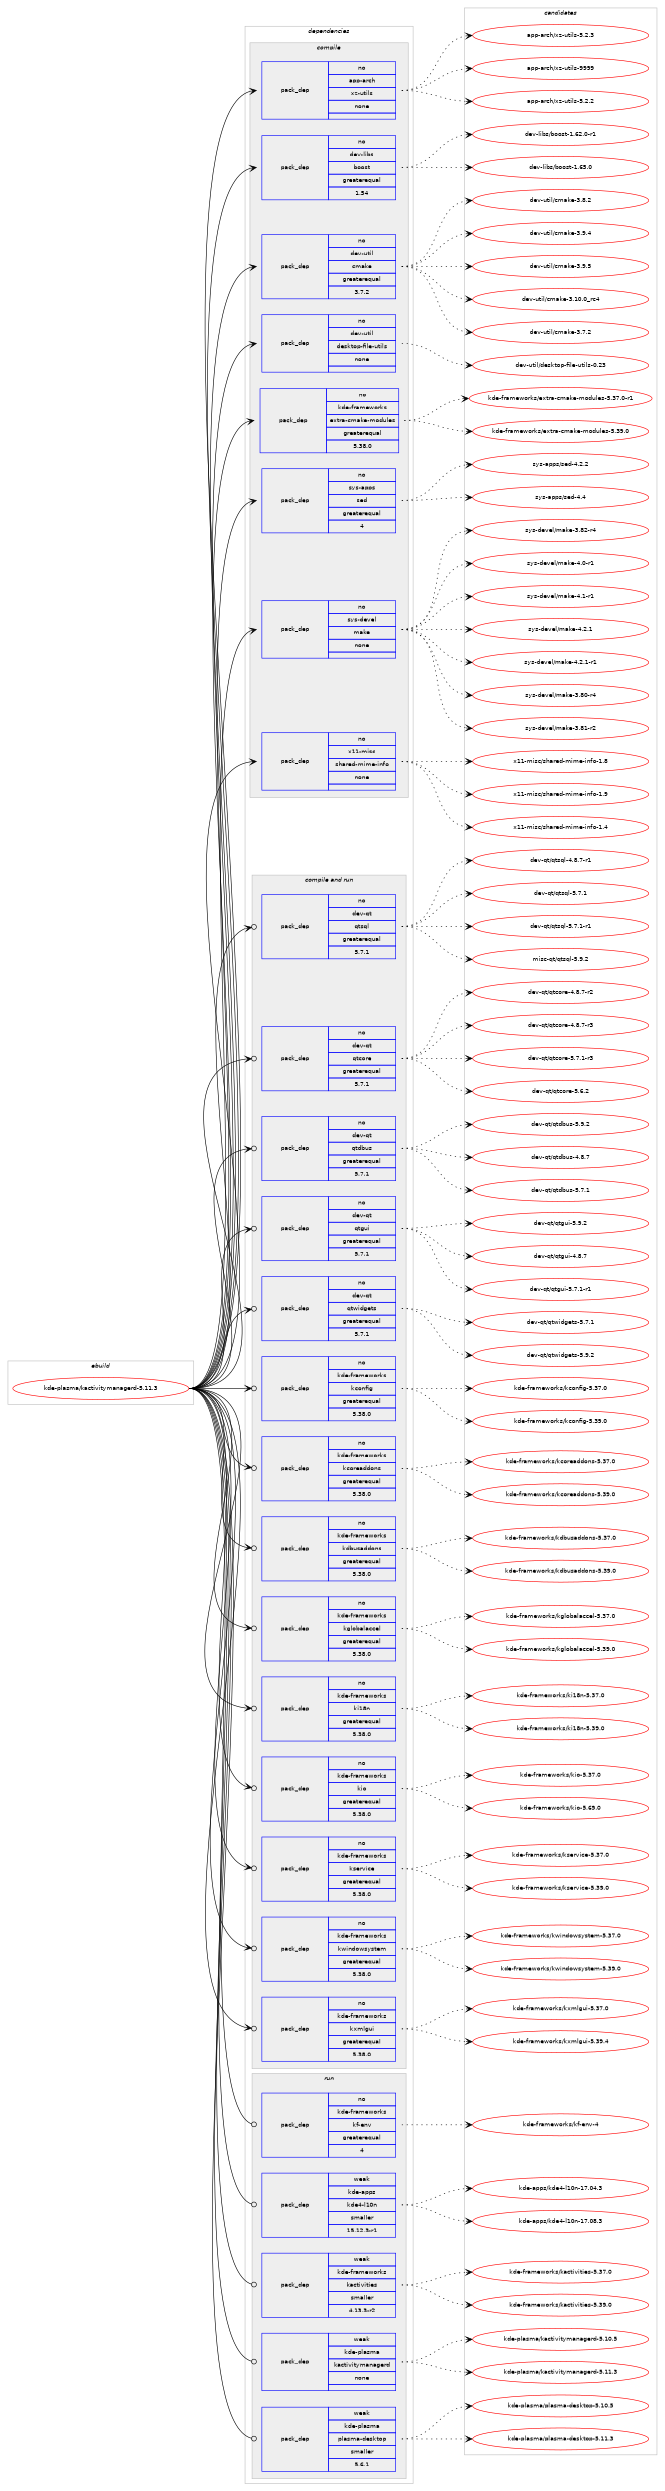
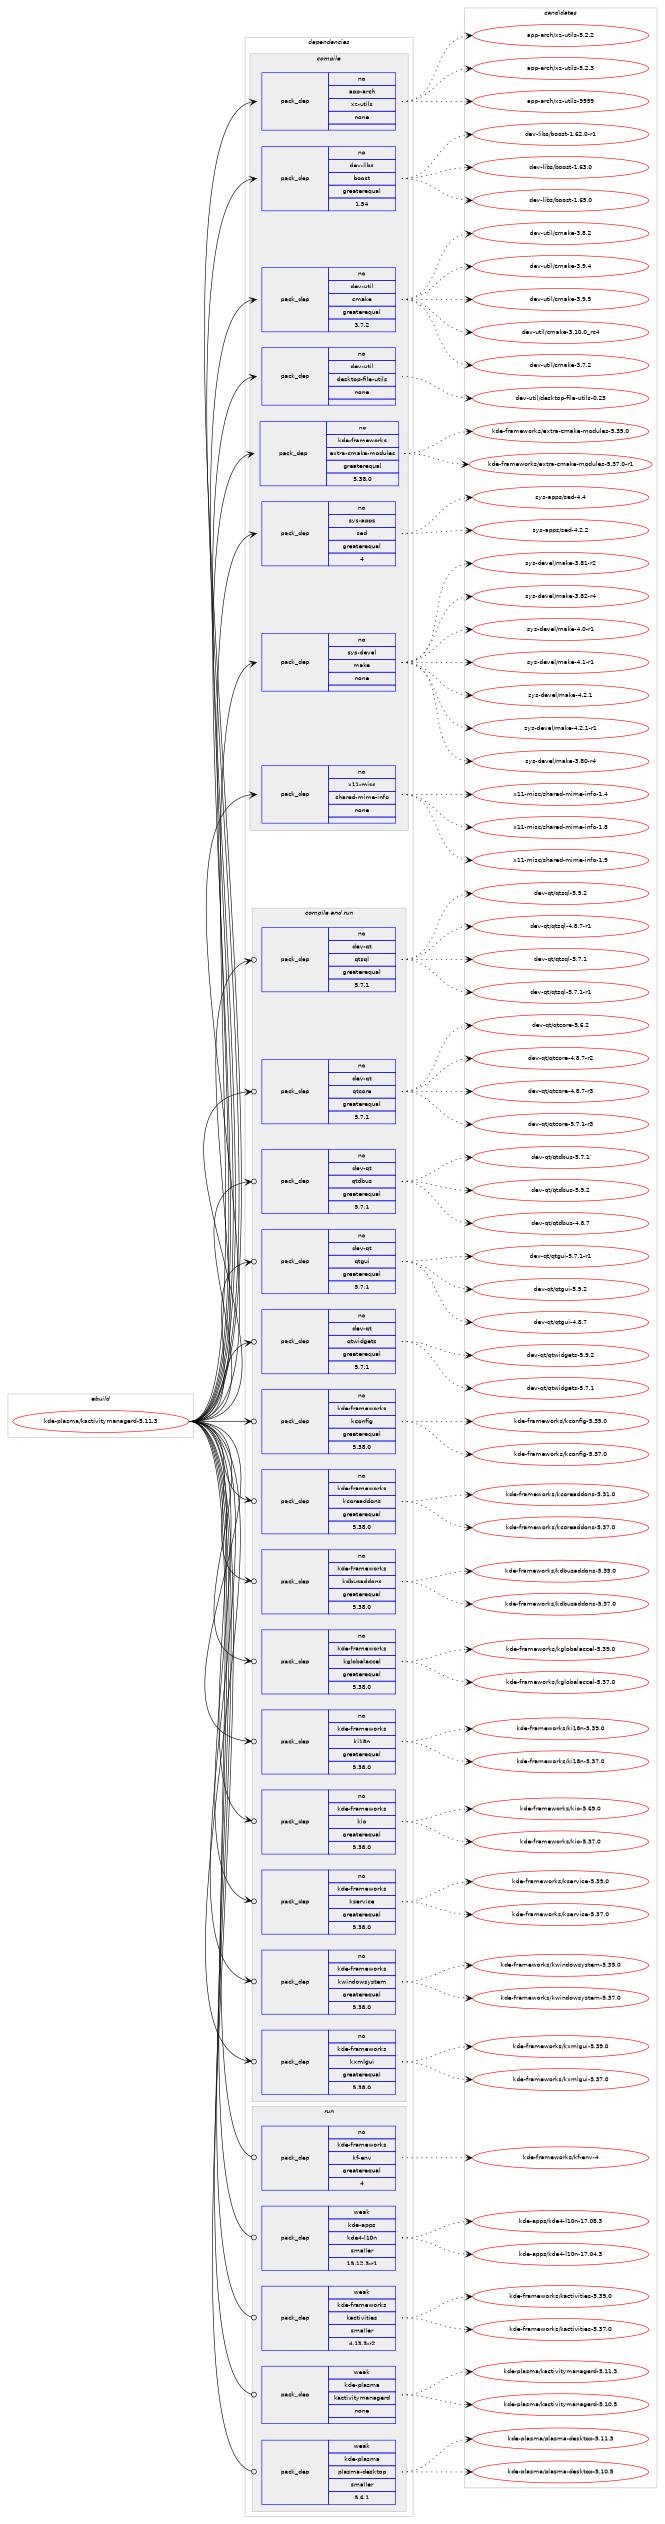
node "dev-libs/boost-1.63.0": added
node "misc-qt/qtsql-5.9.2": label "misc-qt/qtsql-5.9.2" -> "dev-qt/qtsql-5.9.2"
node "kde-frameworks/kcoreaddons-5.39.0": label "kde-frameworks/kcoreaddons-5.39.0" -> "kde-frameworks/kcoreaddons-5.31.0"
node "kde-frameworks/kxmlgui-5.39.4": label "kde-frameworks/kxmlgui-5.39.4" -> "kde-frameworks/kxmlgui-5.39.0"
